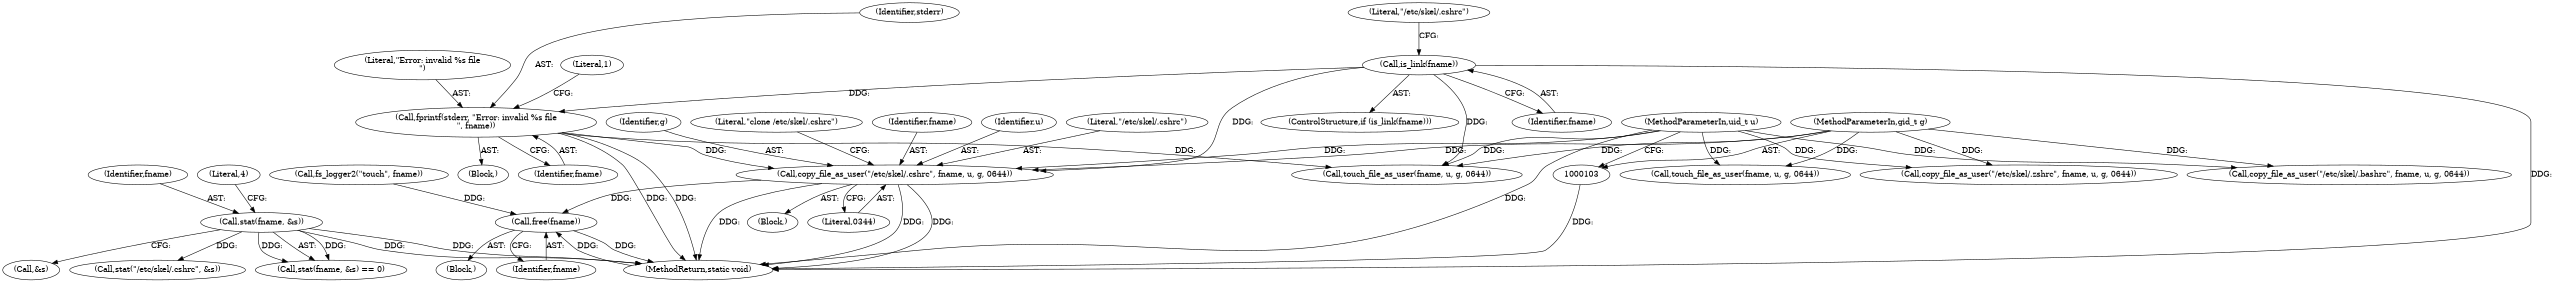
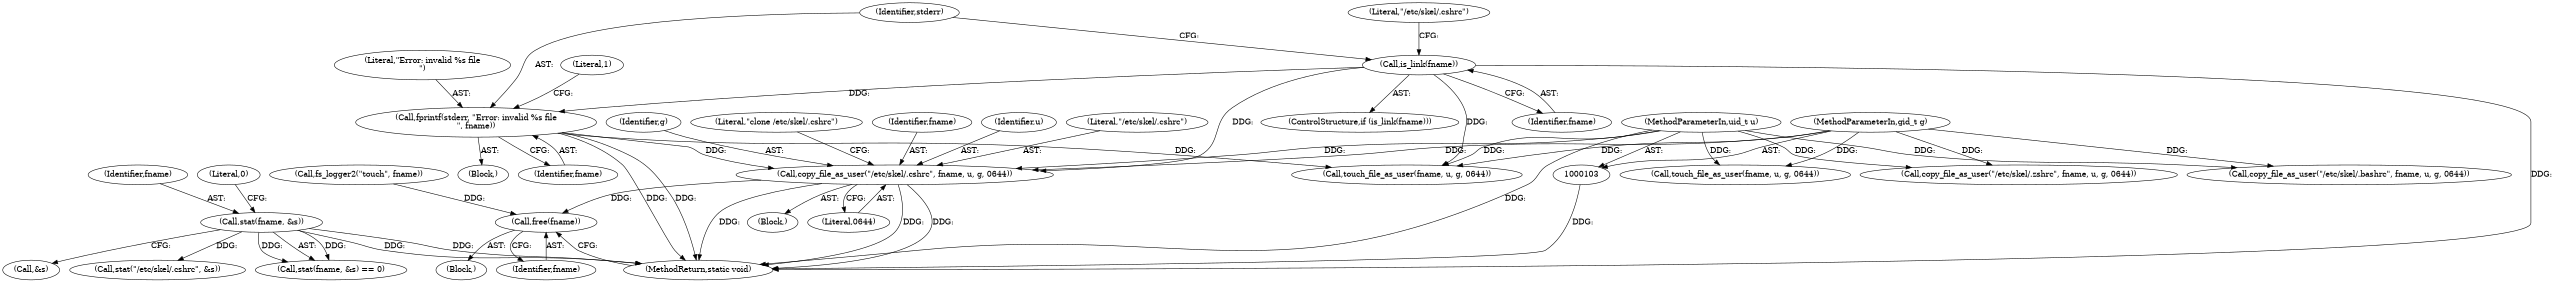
edge "(Identifier,stderr)" -> "(Call,is_link(fname))": added, label "CFG:"
edge "(MethodParameterIn,uid_t u)" -> "1000103": label "CFG: " -> "AST: "
node "(Literal,4)": label "(Literal,4)" -> "(Literal,0)"
node "(Literal,0344)": label "(Literal,0344)" -> "(Literal,0644)"
edge "(MethodReturn,static void)" -> "(Call,free(fname))": label "DDG: " -> "CFG: "
edge "(Call,free(fname))" -> "(MethodReturn,static void)": removed, label "DDG:"
